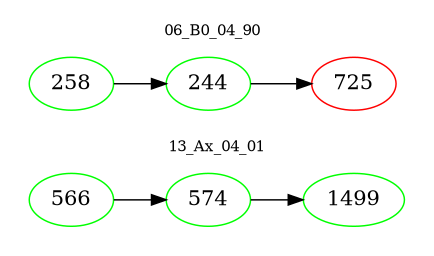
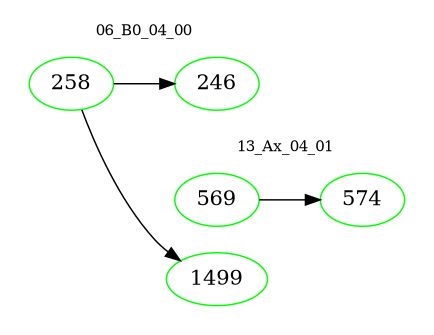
cluster "06_B0_04_90": label "06_B0_04_90" -> "06_B0_04_00"
node "244": label "244" -> "246"
node "725": removed
node "566": label "566" -> "569"
edge "574" -> "1499": now "258" -> "1499"
